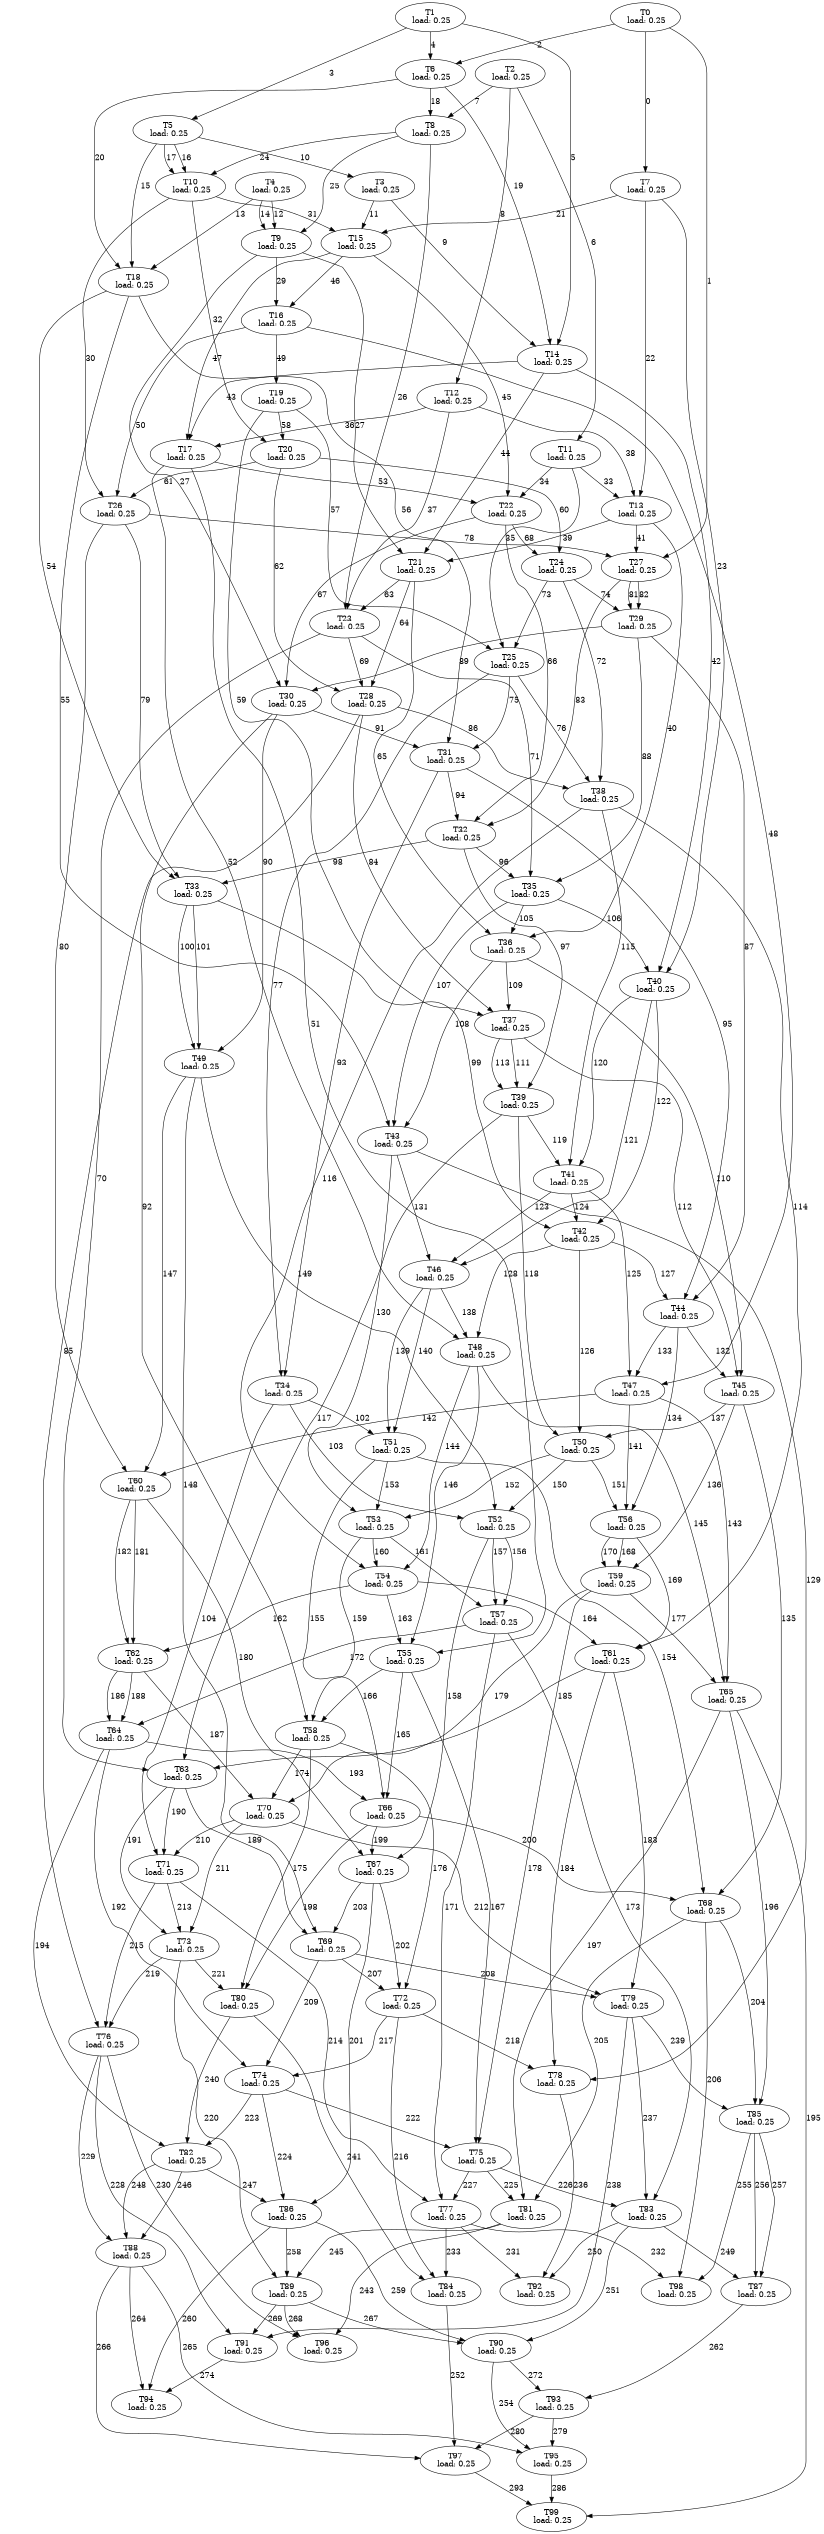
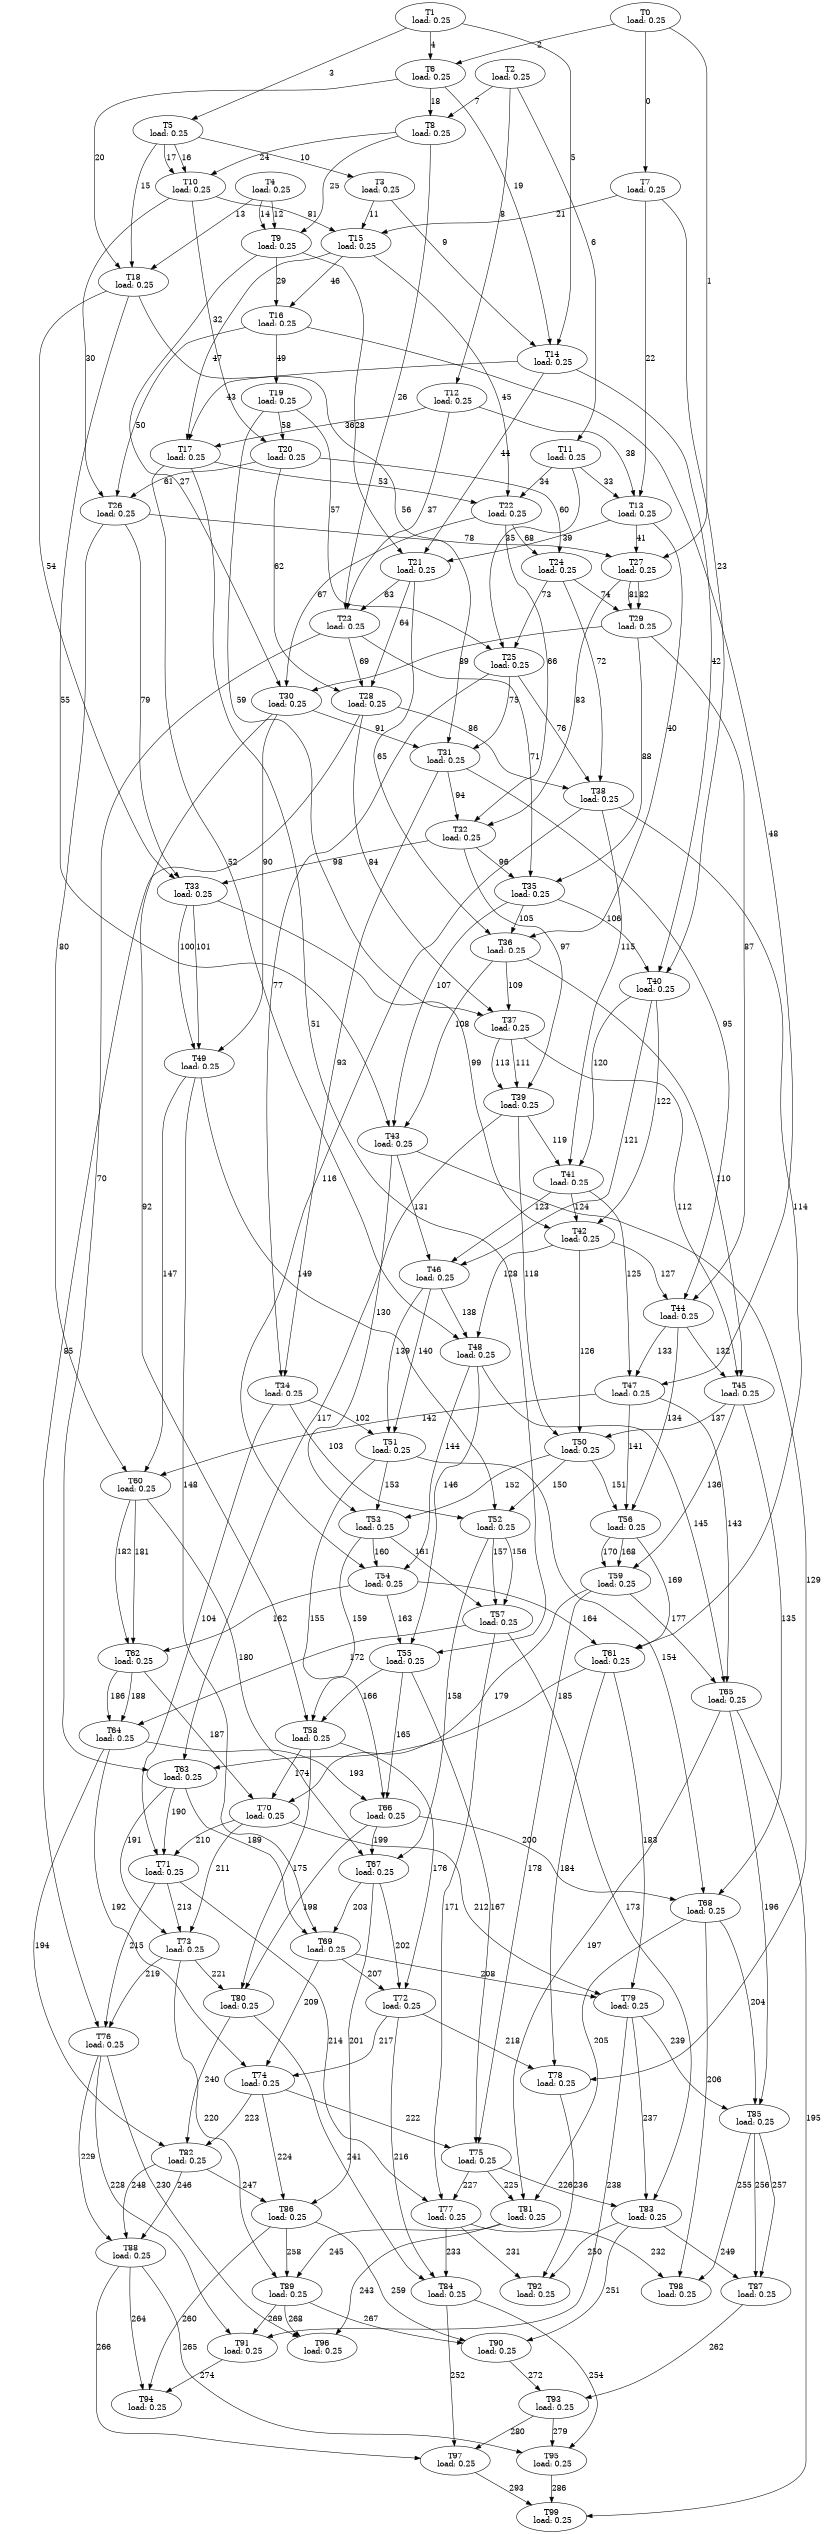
edge "T10 load: 0.25" -> "T15 load: 0.25": label "31" -> "81"
edge "T9 load: 0.25" -> "T21 load: 0.25": label "27" -> "28"
edge "T90 load: 0.25" -> "T95 load: 0.25": now "T84 load: 0.25" -> "T95 load: 0.25"
